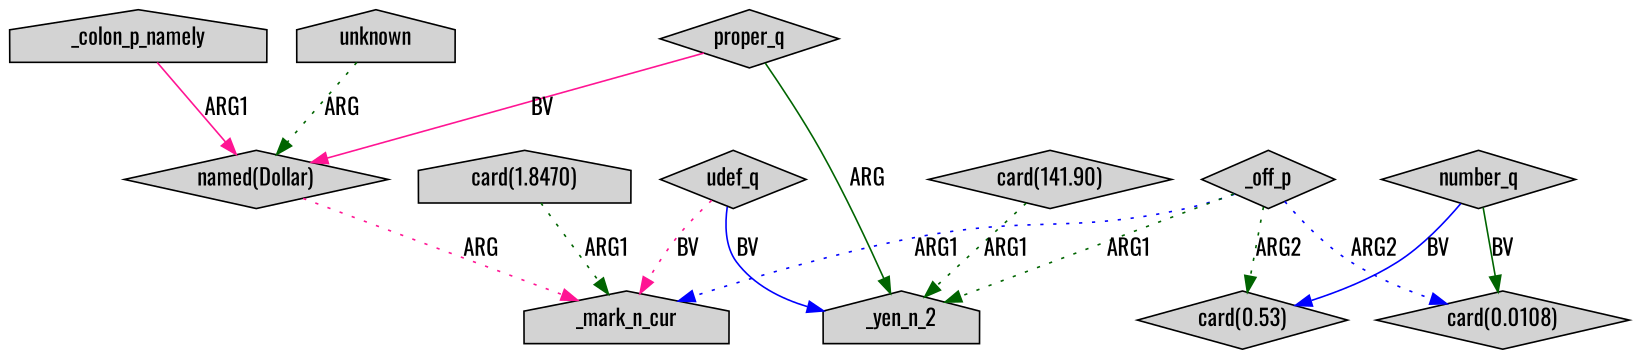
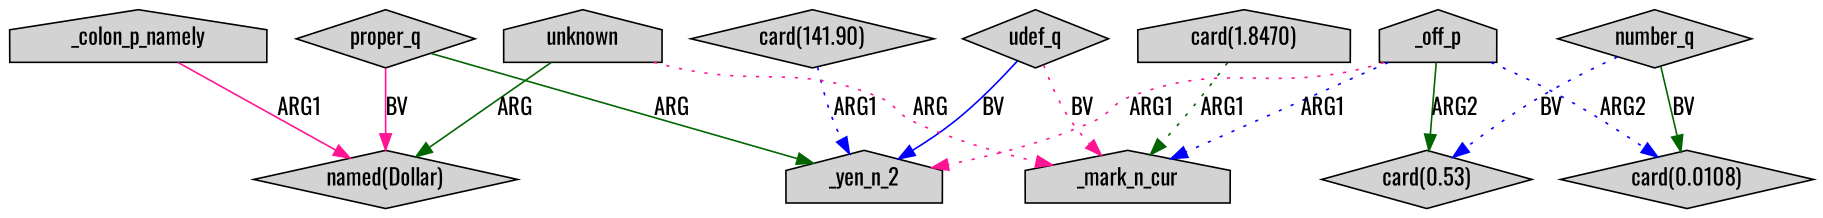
edge "unknown" -> "named(Dollar)": style dotted -> solid
node "_off_p": shape diamond -> house
edge "_off_p" -> "card(0.53)": style dotted -> solid
edge "card(141.90)" -> "_yen_n_2": color darkgreen -> blue
edge "_off_p" -> "_yen_n_2": color darkgreen -> deeppink
edge "named(Dollar)" -> "_mark_n_cur": now "unknown" -> "_mark_n_cur"
edge "number_q" -> "card(0.53)": style solid -> dotted
